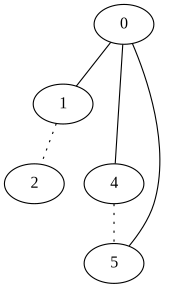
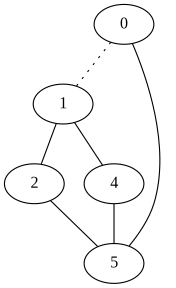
edge "0" -- "1": style solid -> dotted
edge "0" -- "4": now "1" -- "4"
edge "1" -- "2": style dotted -> solid
edge "2" -- "5": added
edge "4" -- "5": style dotted -> solid
